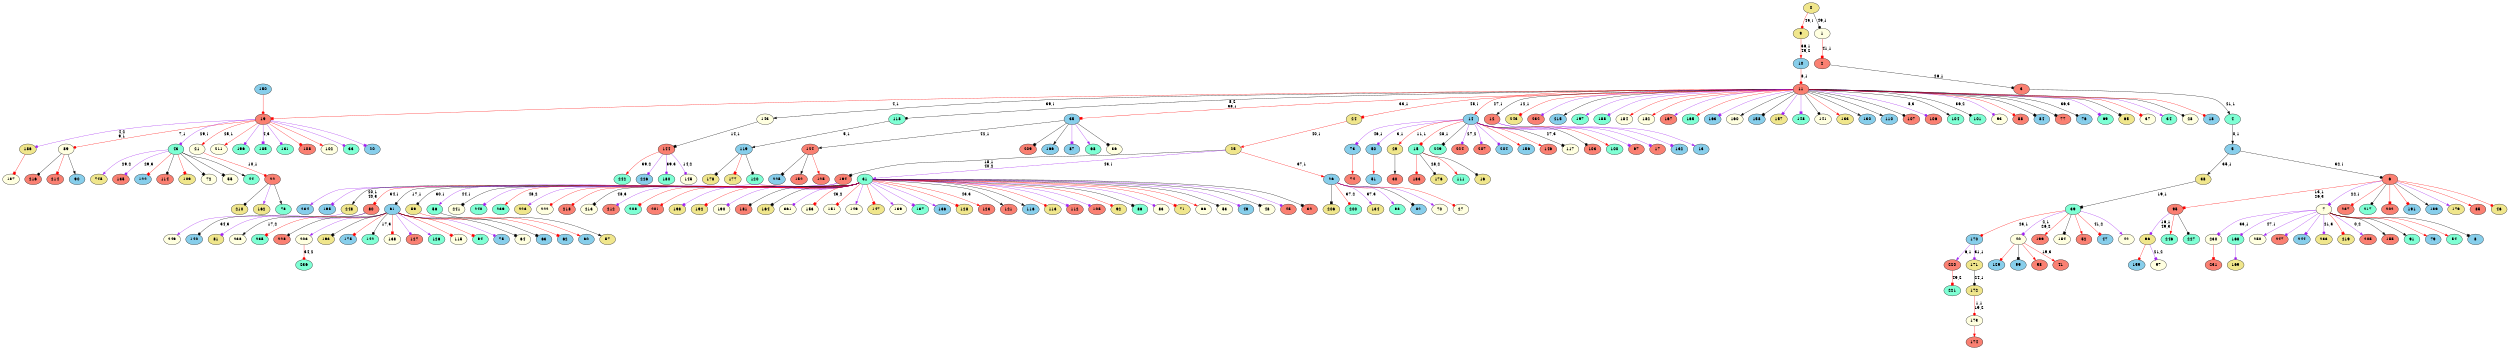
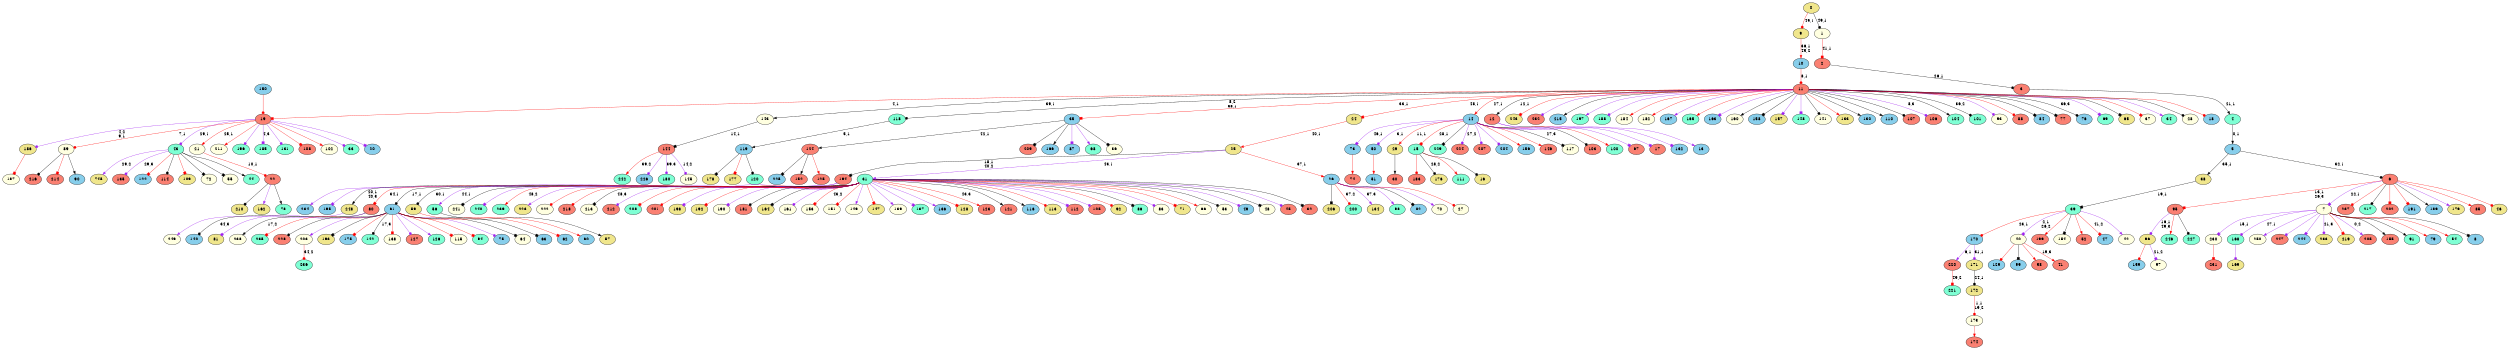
node "167": fillcolor salmon -> skyblue
node "361": label "361" -> "161"
edge "7" -> "230": label "33,1" -> "15,1"
